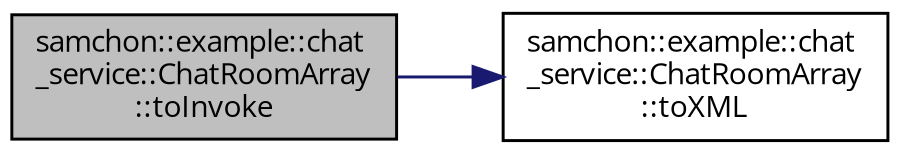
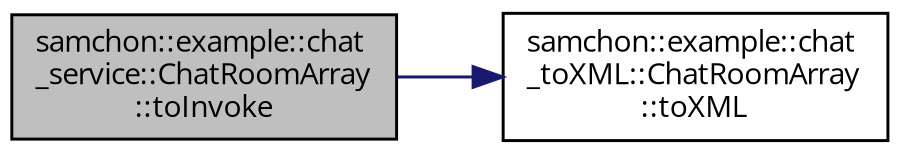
node "samchon::example::chat _service::ChatRoomArray ::toXML": label "samchon::example::chat _service::ChatRoomArray ::toXML" -> "samchon::example::chat _toXML::ChatRoomArray ::toXML"
